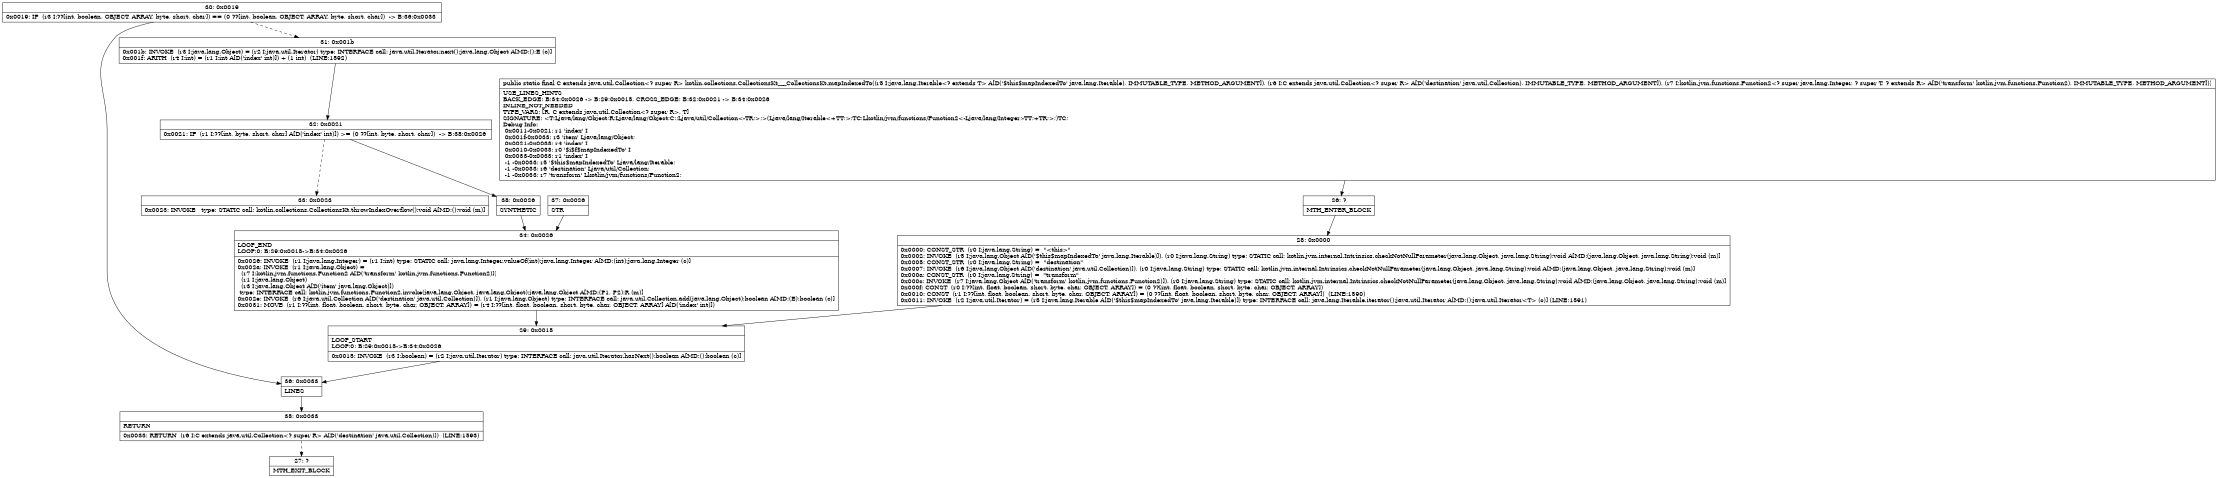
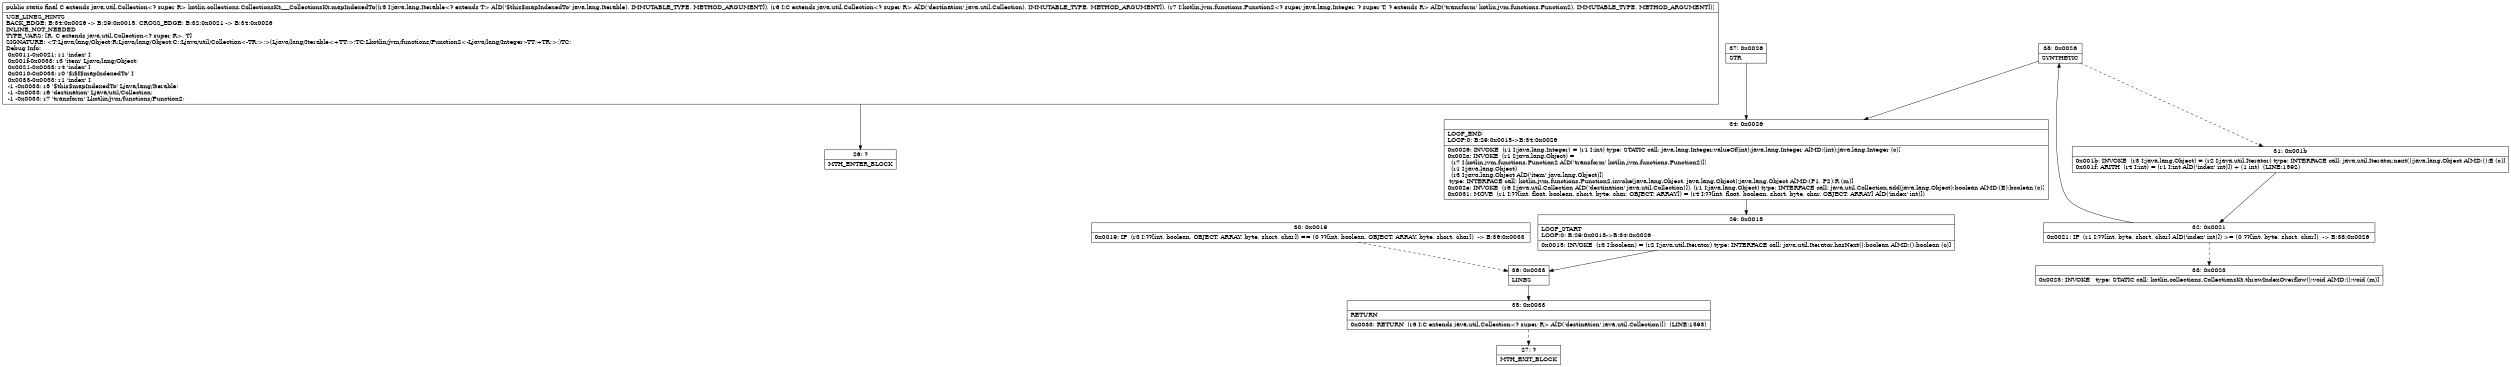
edge "30: 0x0019" -> "31: 0x001b": now "38: 0x0026" -> "31: 0x001b"
edge "30: 0x0019" -> "36: 0x0033": style solid -> dashed
node "28: 0x0000": removed
